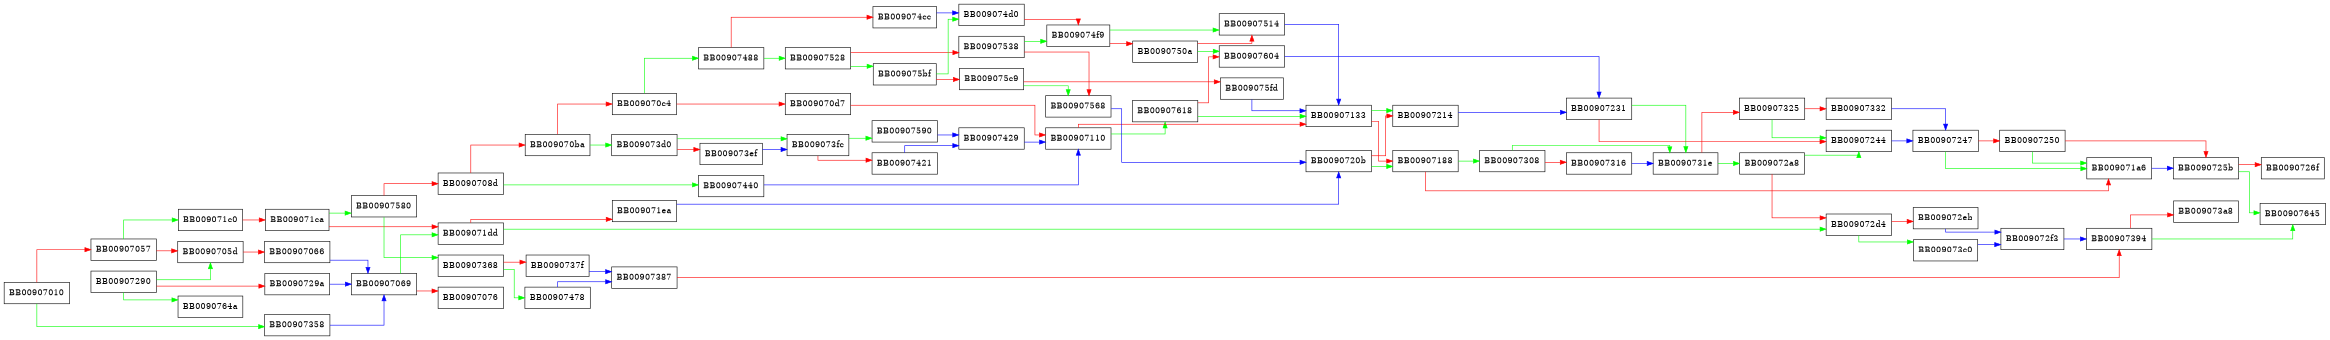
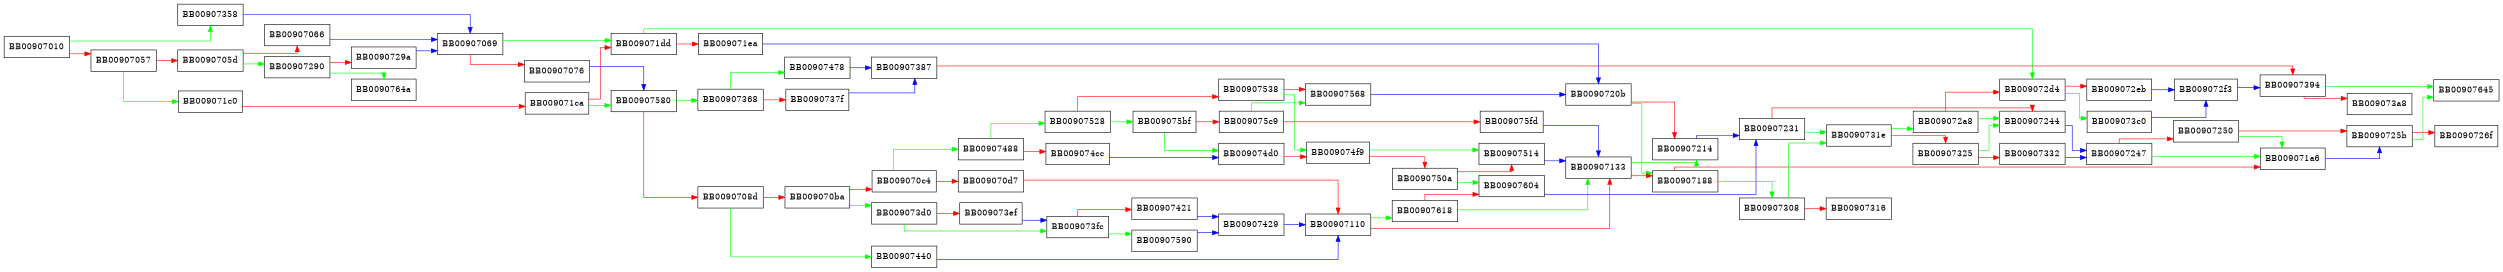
edge "BB00907076" -> "BB00907580": added
edge "BB00907316" -> "BB0090731e": removed
edge "BB00907290" -> "BB0090705d": reversed
